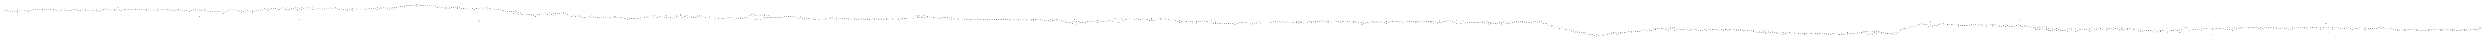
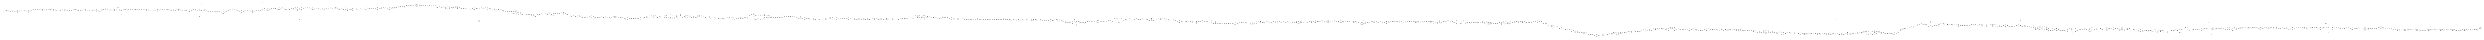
node "747": added
